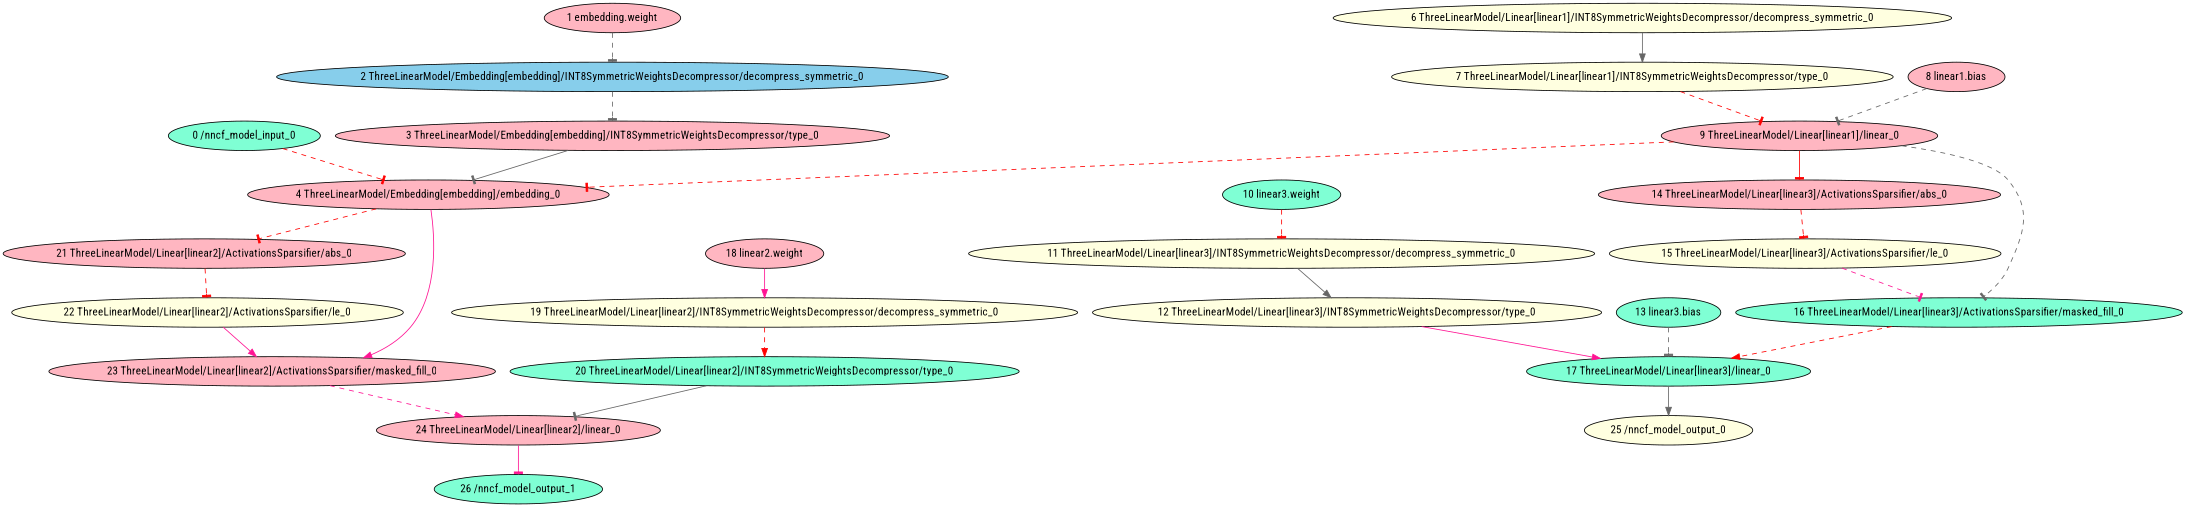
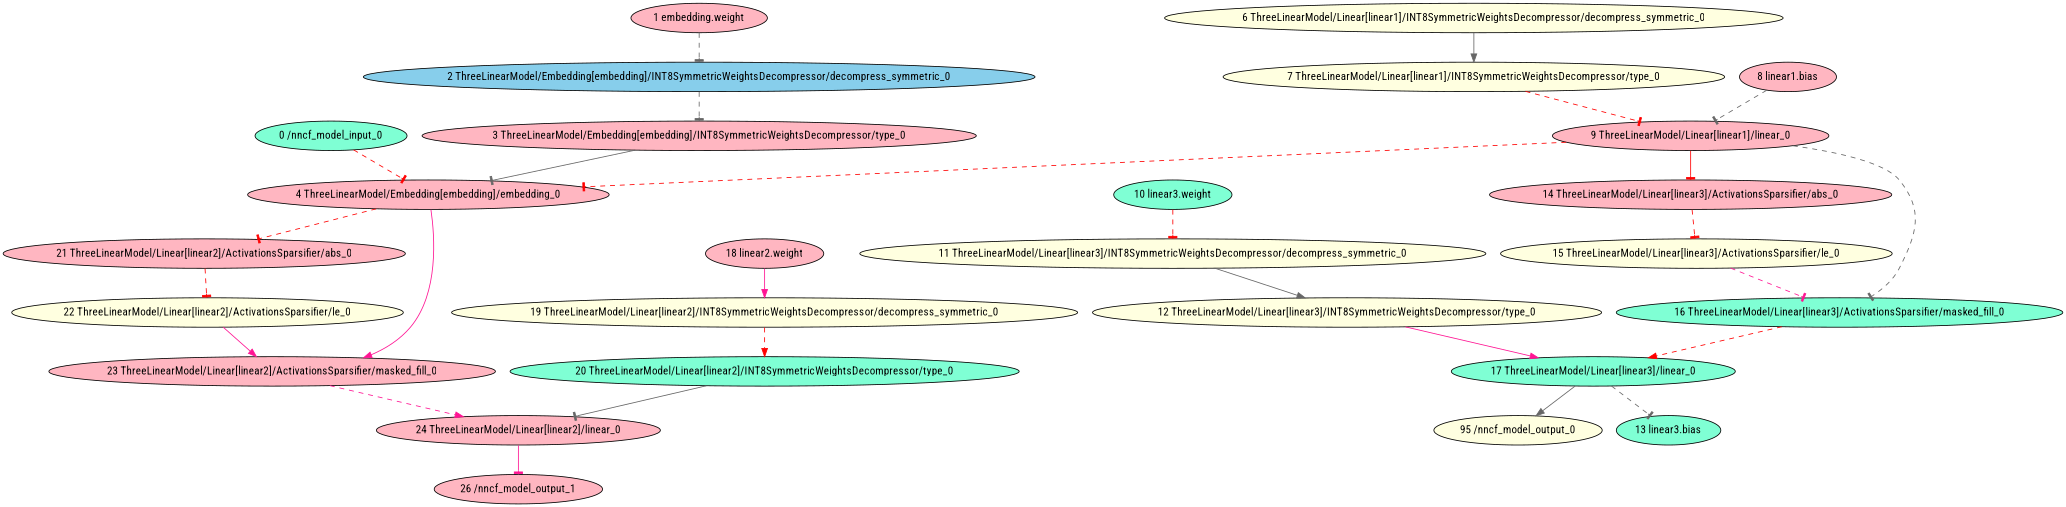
edge "13 linear3.bias" -> "17 ThreeLinearModel/Linear[linear3]/linear_0": reversed
node "25 /nncf_model_output_0": label "25 /nncf_model_output_0" -> "95 /nncf_model_output_0"
node "26 /nncf_model_output_1": fillcolor aquamarine -> lightpink
